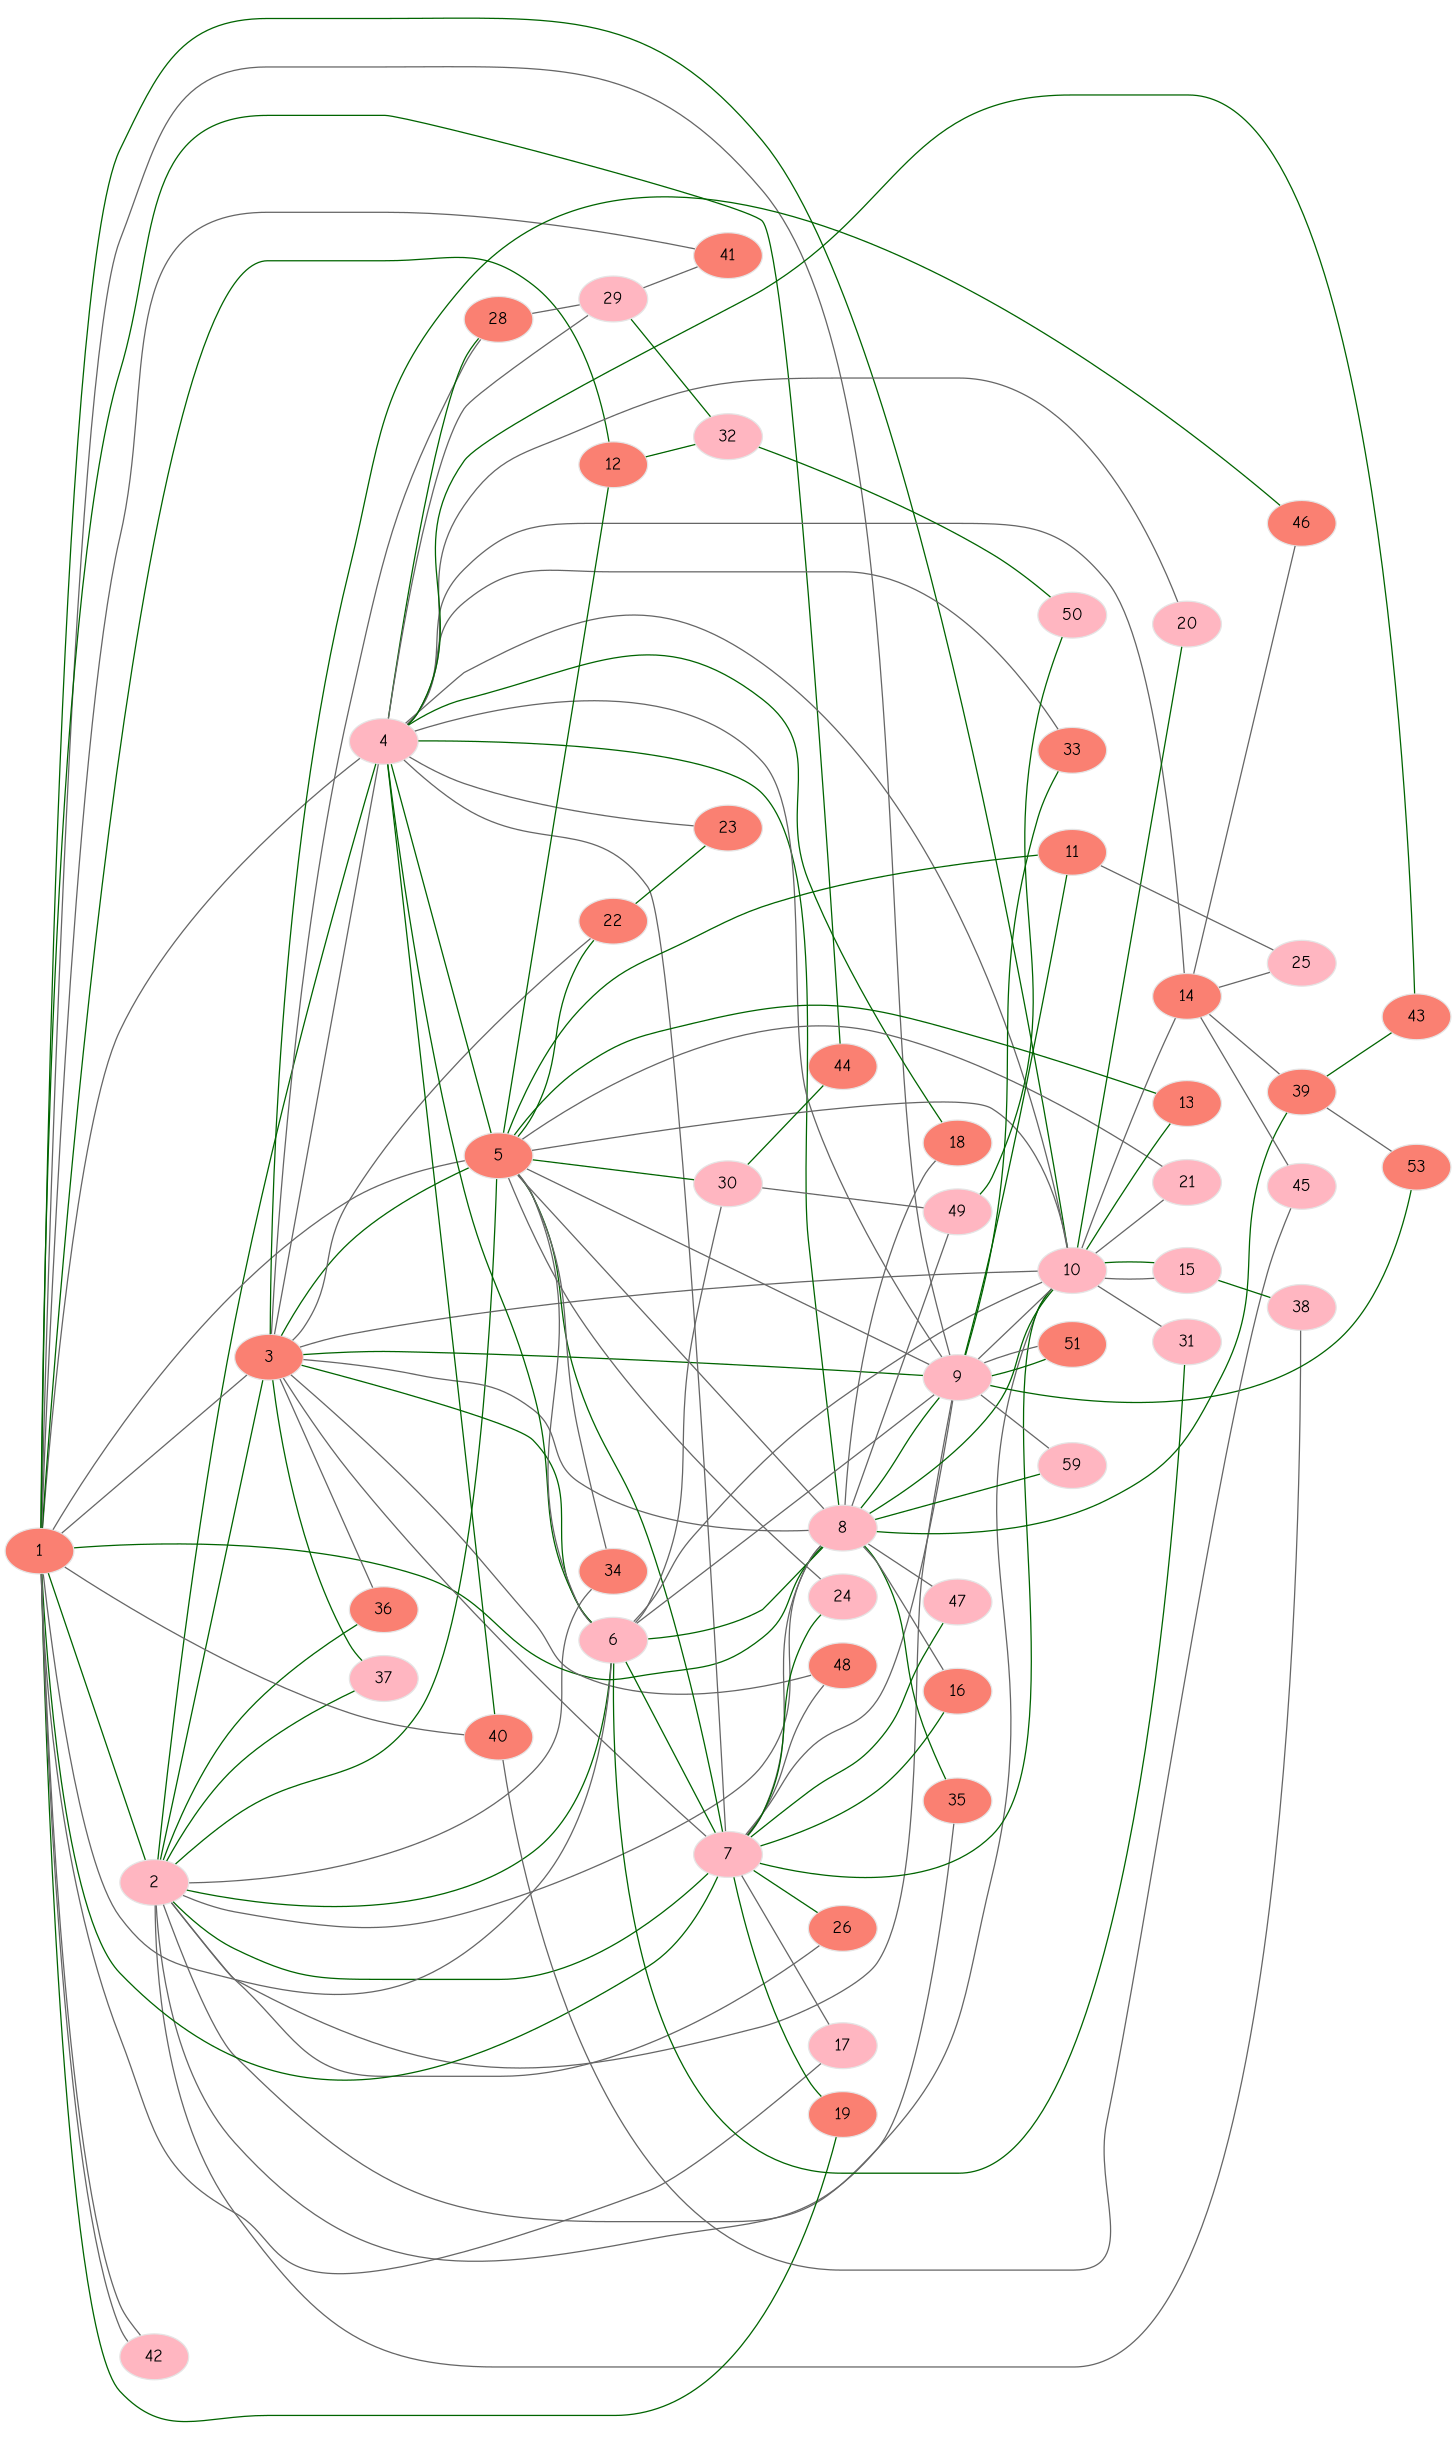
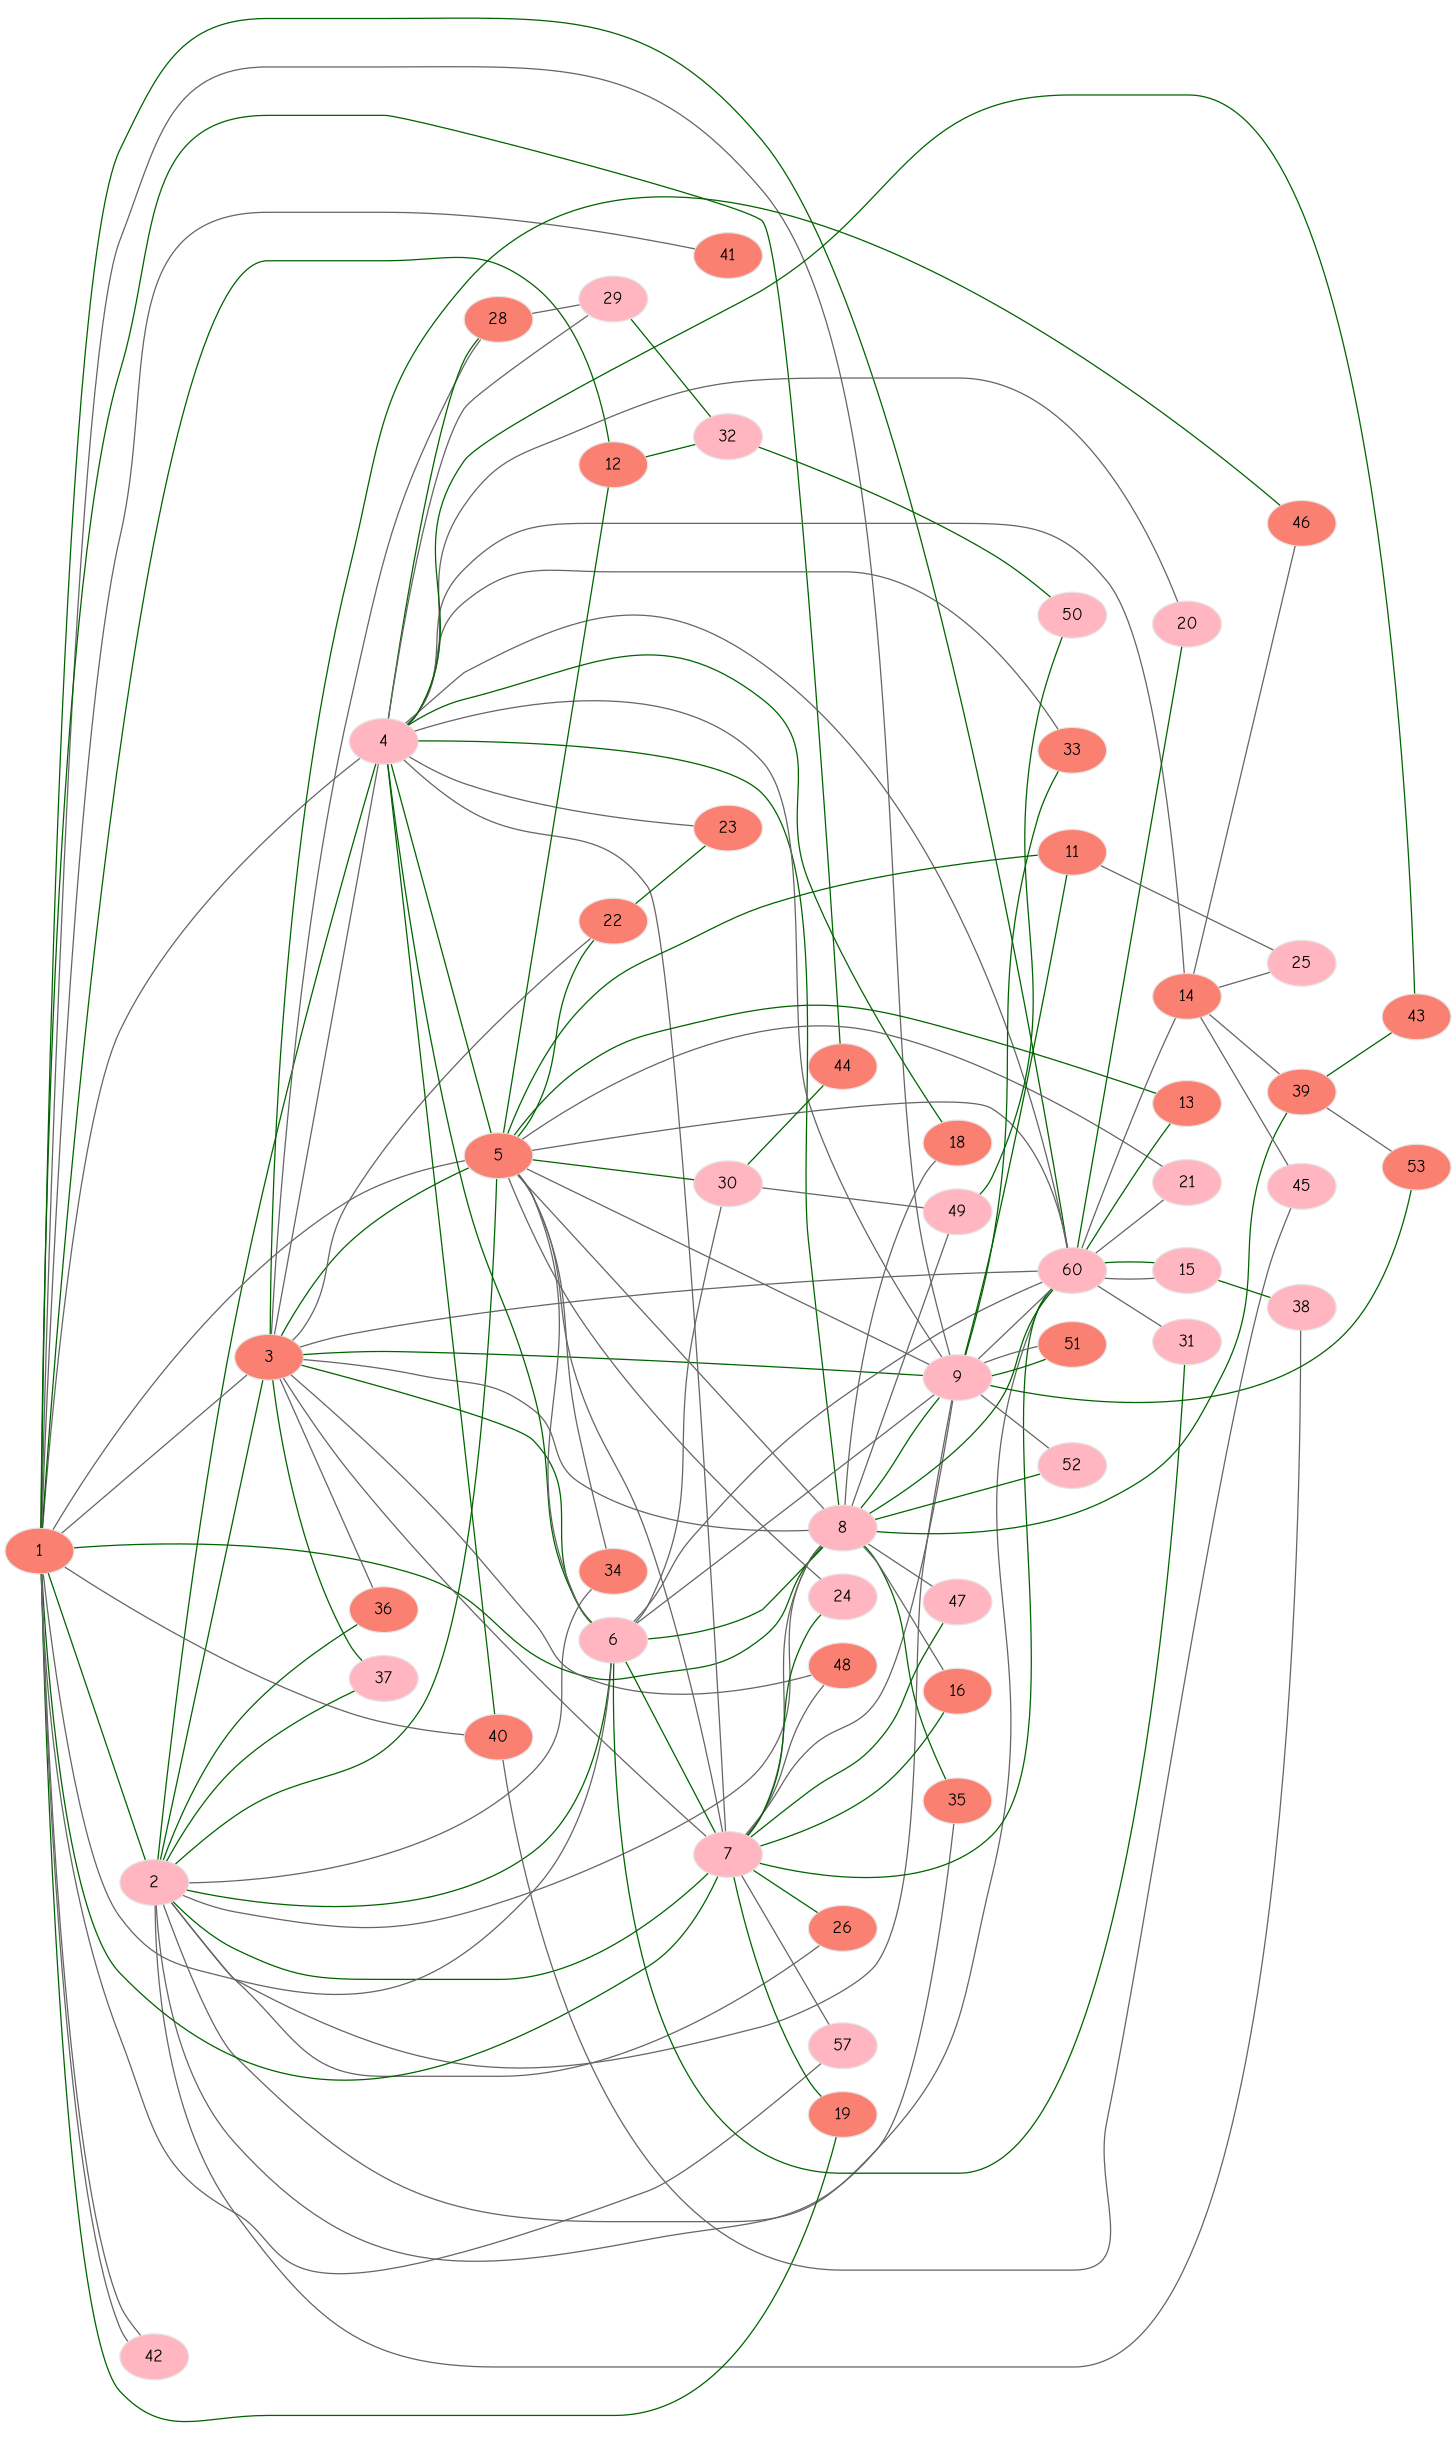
edge "41" -- "29": removed
node "10": label "10" -> "60"
node "59": label "59" -> "52"
edge "5" -- "7": color darkgreen -> gray40
node "17": label "17" -> "57"
